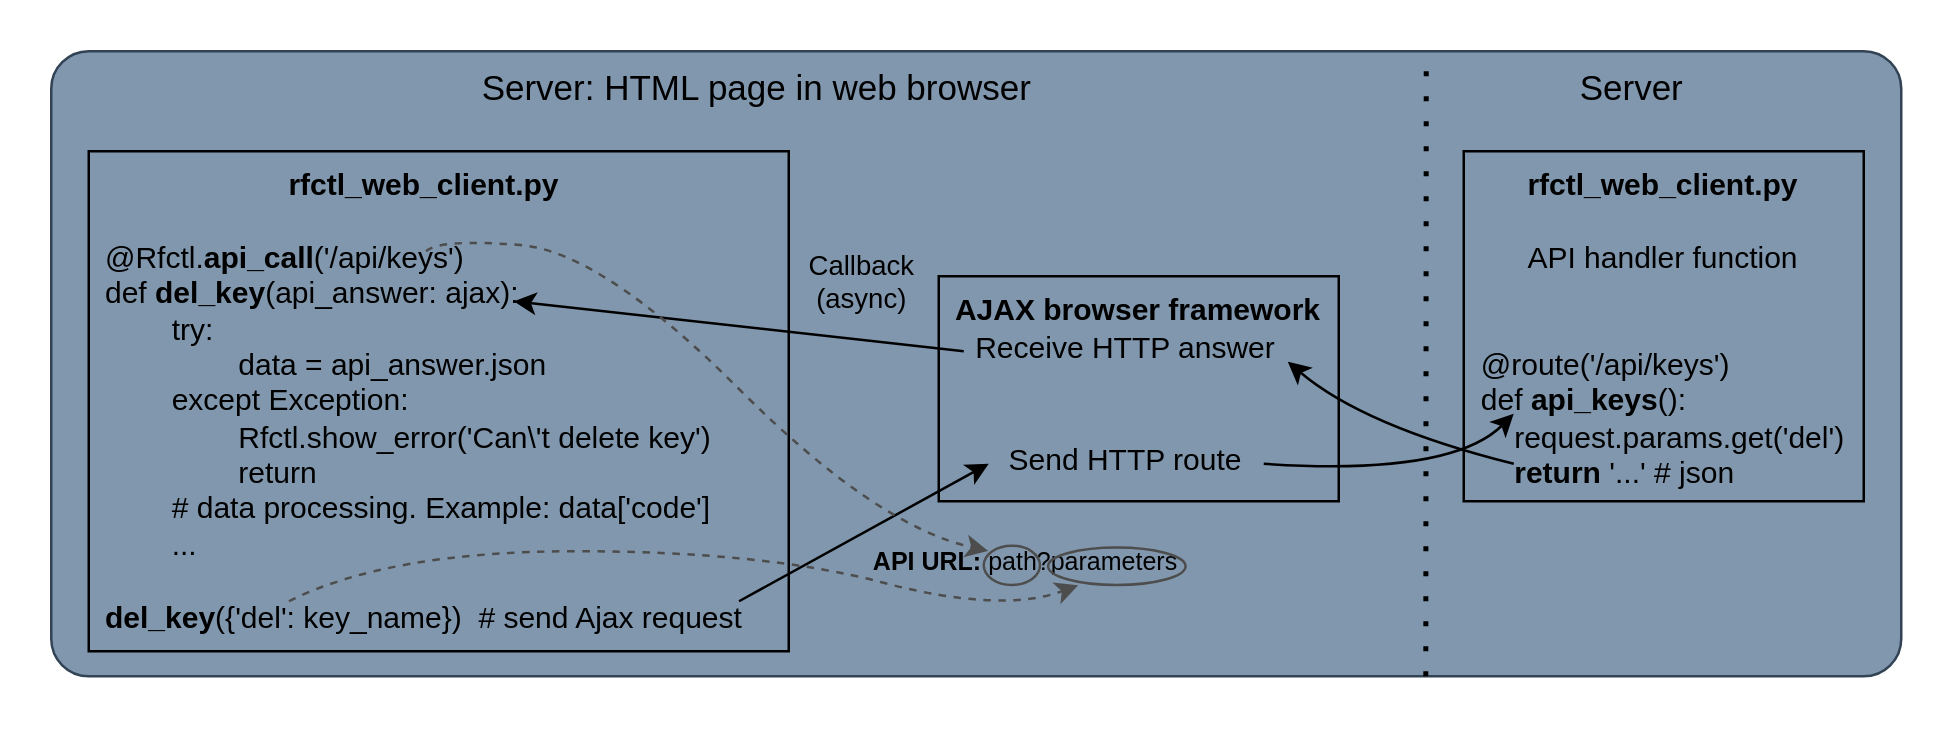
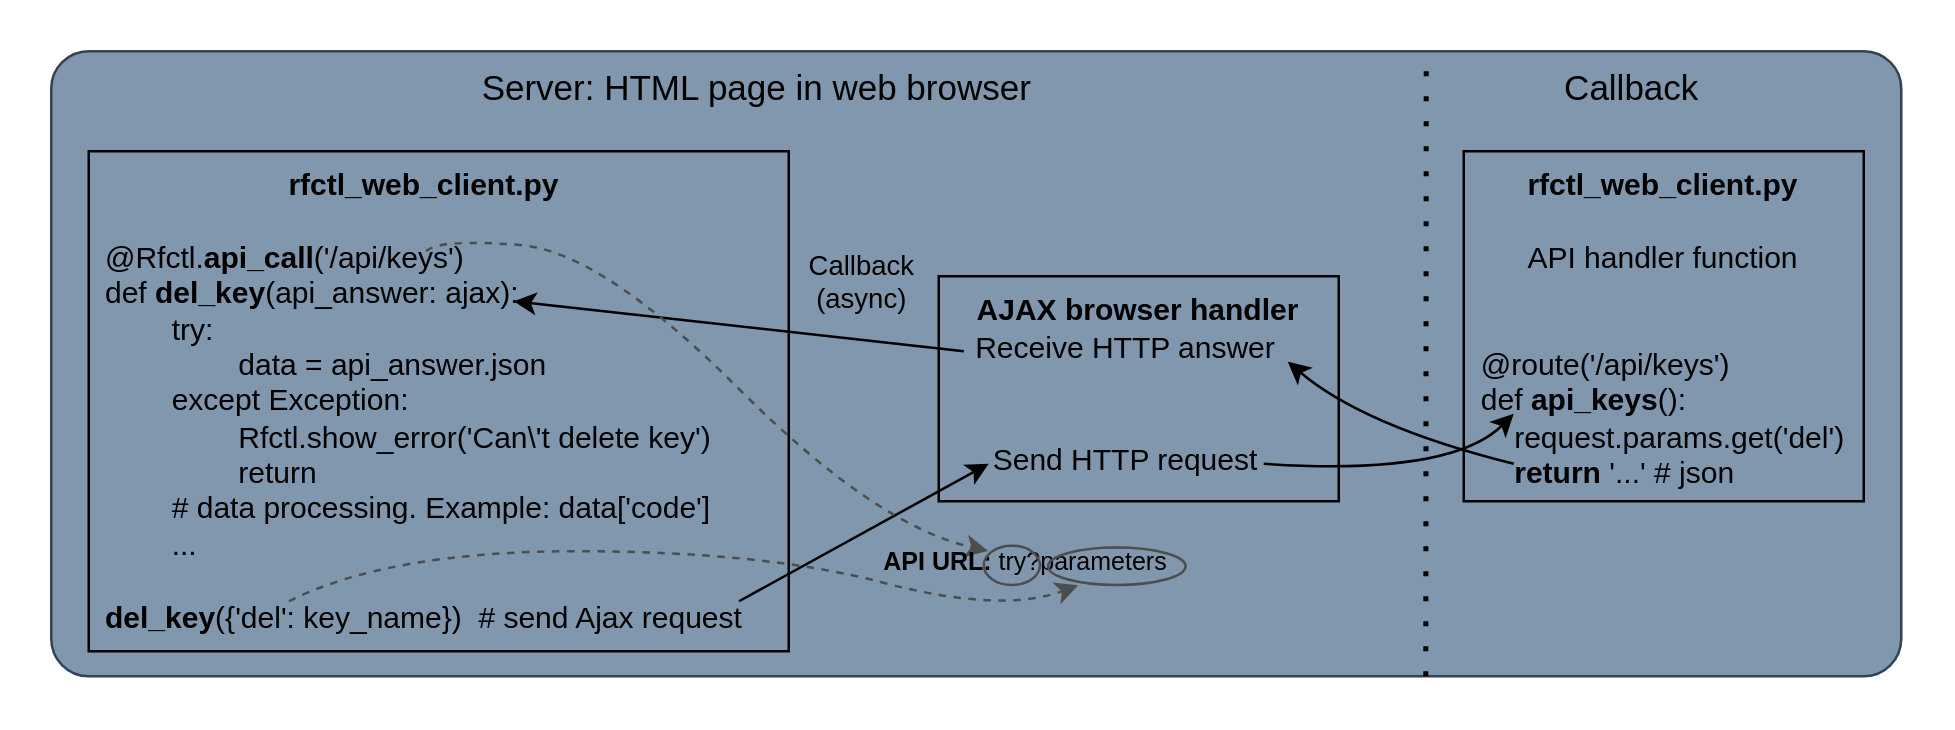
node "Server": label "Server" -> "Callback"
node "AJAX browser framework": label "AJAX browser framework" -> "AJAX browser handler"
node "Send HTTP route": label "Send HTTP route" -> "Send HTTP request"
node "API URL: path?parameters": label "API URL: path?parameters" -> "API URL: try?parameters"
